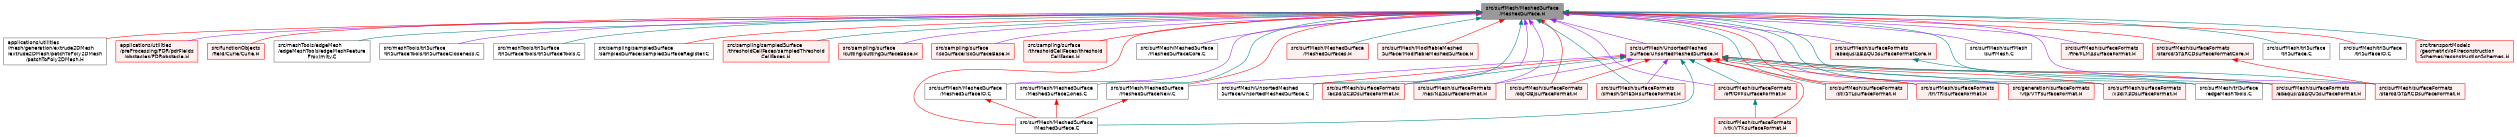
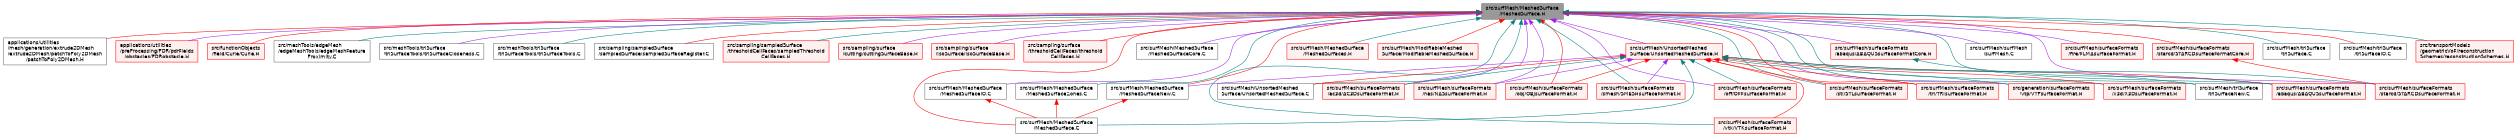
node "src/surfMesh/triSurface /edgeMeshTools.C": label "src/surfMesh/triSurface /edgeMeshTools.C" -> "src/surfMesh/triSurface /triSurfaceNew.C"
edge "src/surfMesh/surfaceFormats /vtk/VTKsurfaceFormat.H" -> "src/surfMesh/surfaceFormats /off/OFFsurfaceFormat.H": now "src/surfMesh/surfaceFormats /vtk/VTKsurfaceFormat.H" -> "src/surfMesh/MeshedSurface /MeshedSurface.H"
